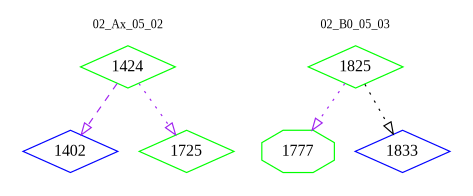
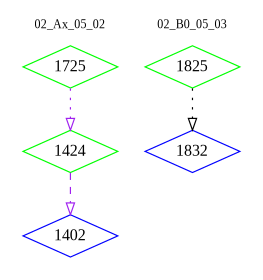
edge "1424" -> "1725": reversed
node "1777": removed
node "1833": label "1833" -> "1832"
